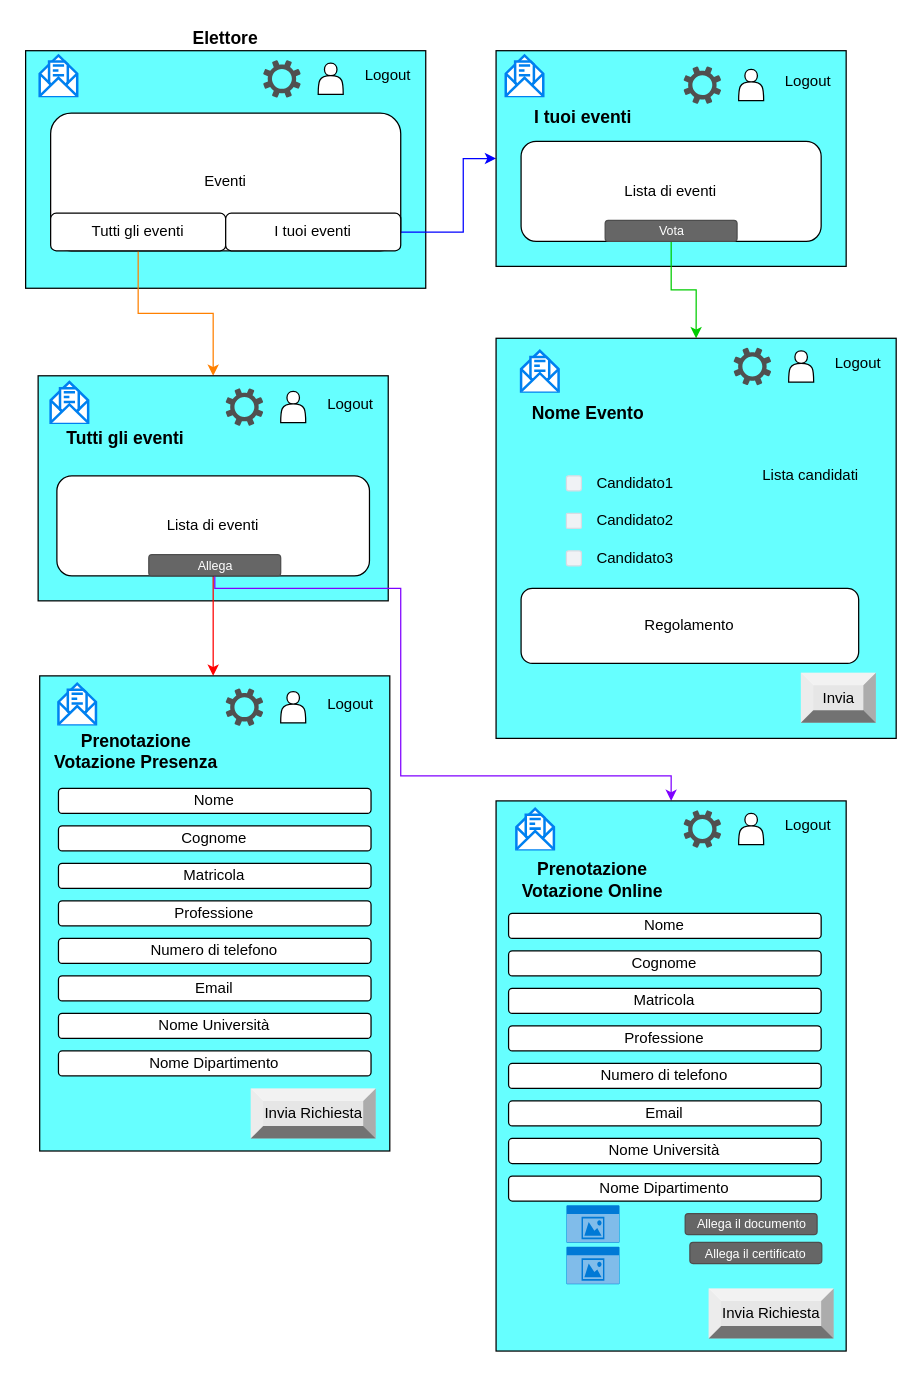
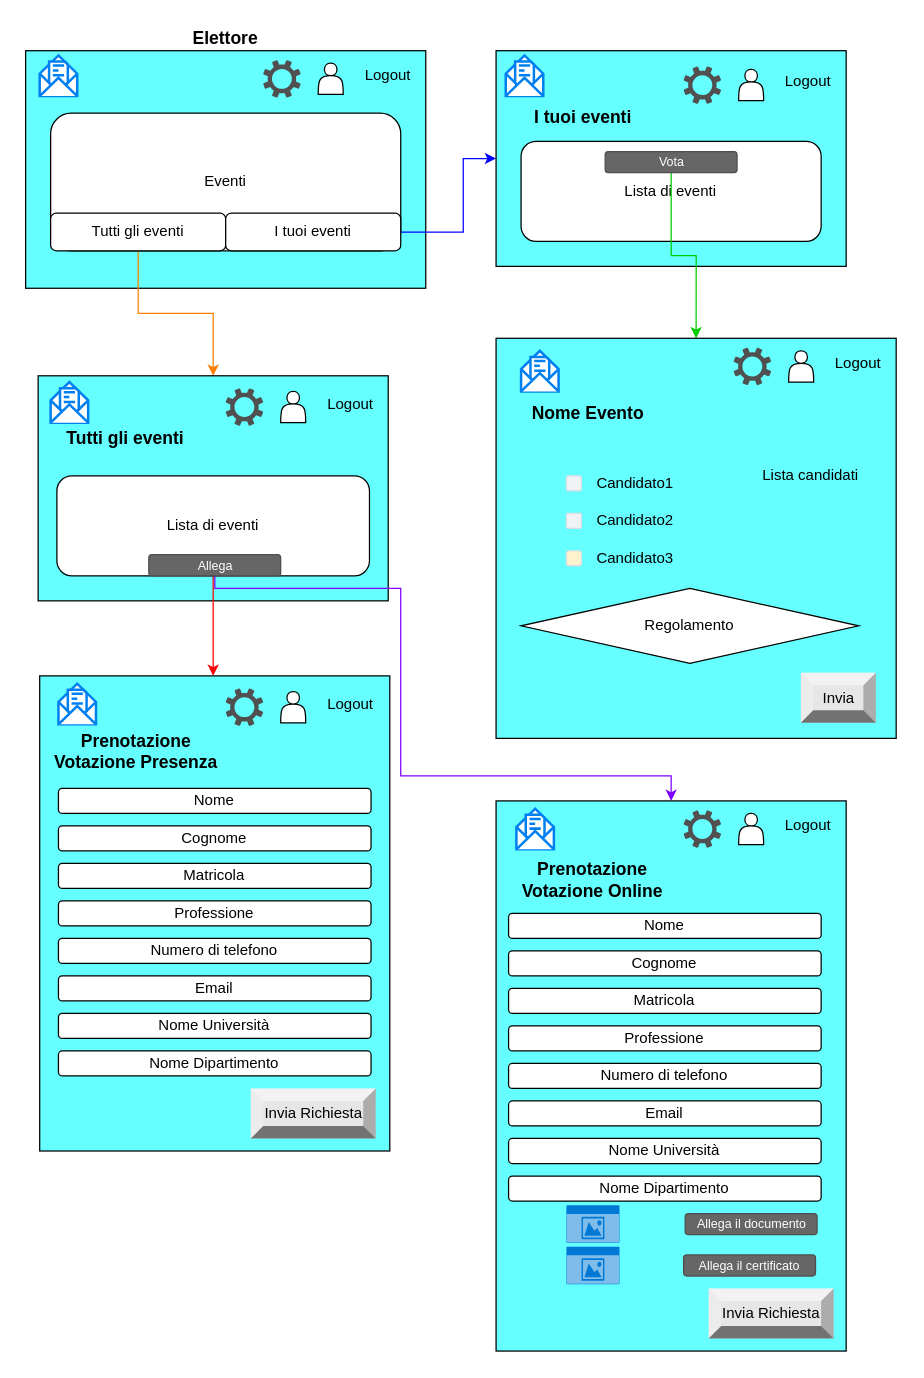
node "Vota": moved (671, 231) -> (671, 162)
node "Candidato3": fillcolor #f0f2f5 -> #fff2cc
node "Regolamento": shape rounded rectangle -> diamond
node "Allega il certificato": moved (756, 1253) -> (749, 1265)
